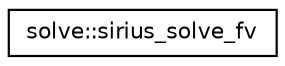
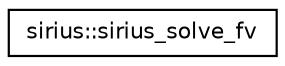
node "solve::sirius_solve_fv": label "solve::sirius_solve_fv" -> "sirius::sirius_solve_fv"
